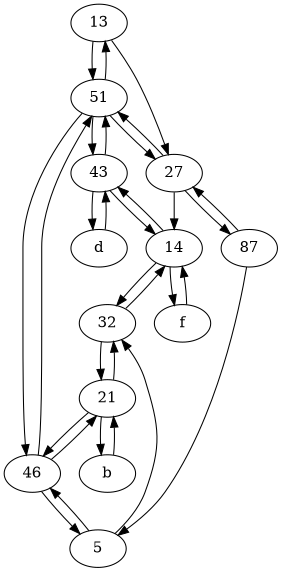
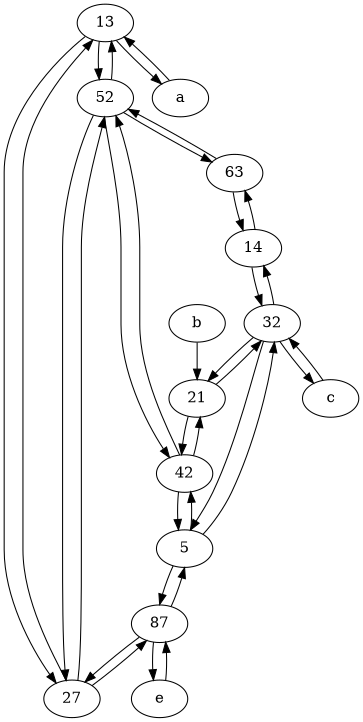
node "51": label "51" -> "52"
node "a": added
node "43": label "43" -> "63"
edge "27" -> "14": now "27" -> "13"
node "d": removed
node "f": removed
node "c": added
edge "21" -> "b": removed
edge "32" -> "5": added
node "46": label "46" -> "42"
edge "5" -> "87": added
node "e": added
